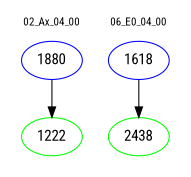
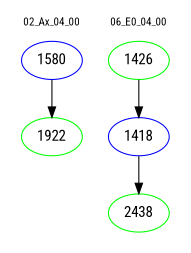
node "1880": label "1880" -> "1580"
node "1426": added
node "1618": label "1618" -> "1418"
node "1222": label "1222" -> "1922"
